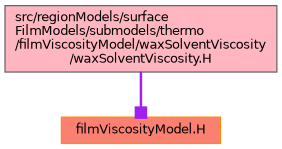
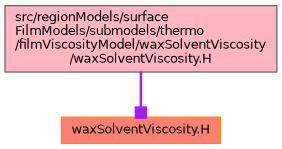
node "filmViscosityModel.H": label "filmViscosityModel.H" -> "waxSolventViscosity.H"
